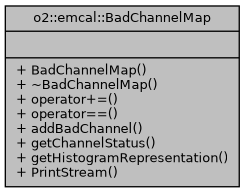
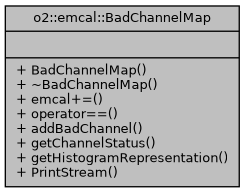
node "o2::emcal::BadChannelMap": text "+ operator+=()" -> "+ emcal+=()"
